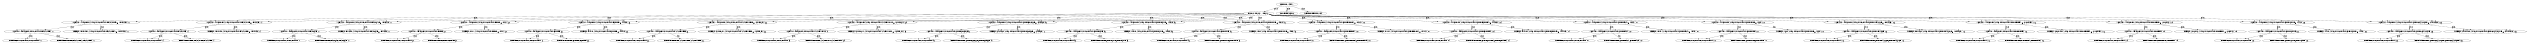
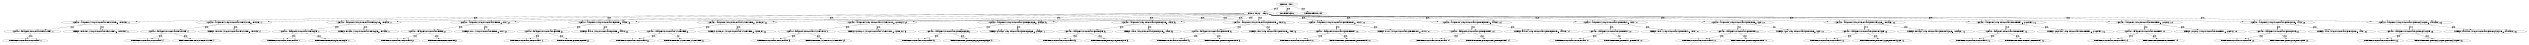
node "(FIELD_IDENTIFIER,TESTSUITES,TESTSUITES)": removed
